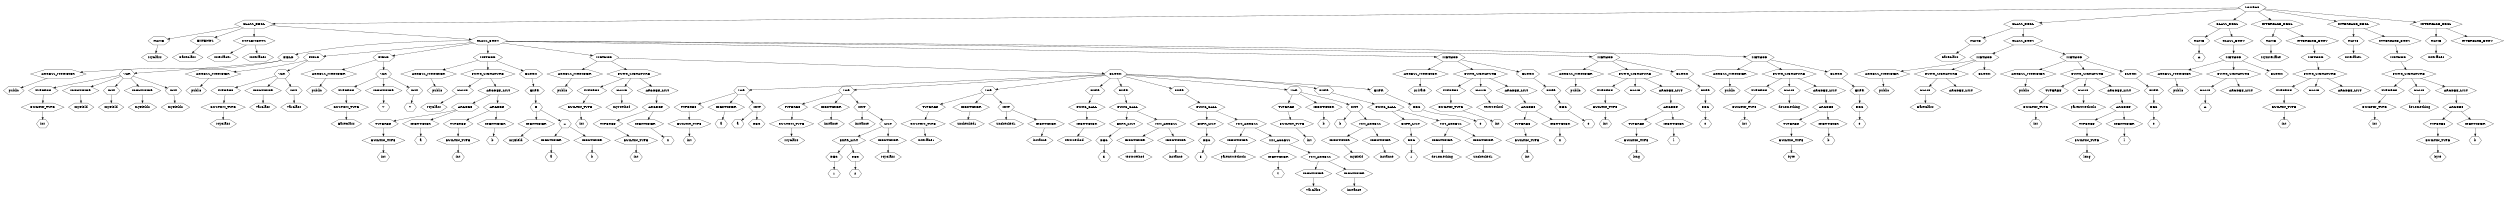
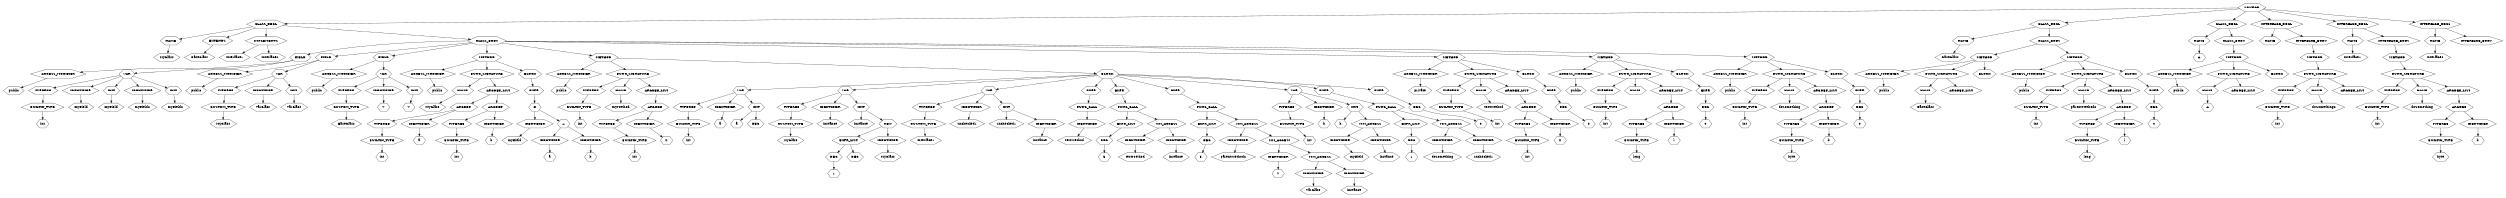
node "MyInterface": removed
node "doSomething2": added
node "LIST": label "LIST" -> "NEW"
node "2": removed
